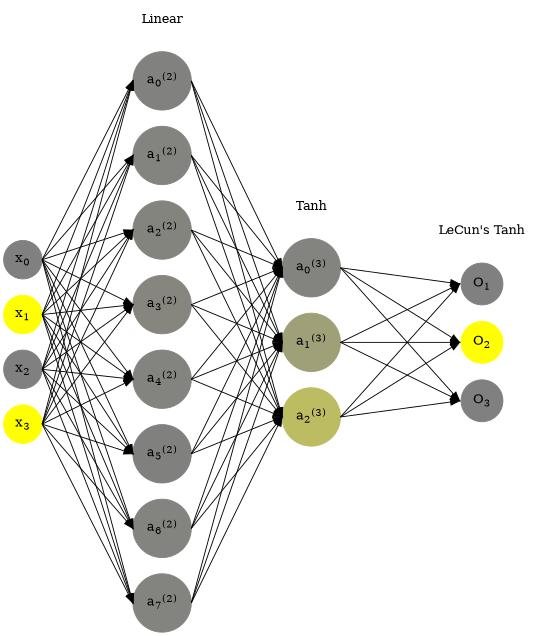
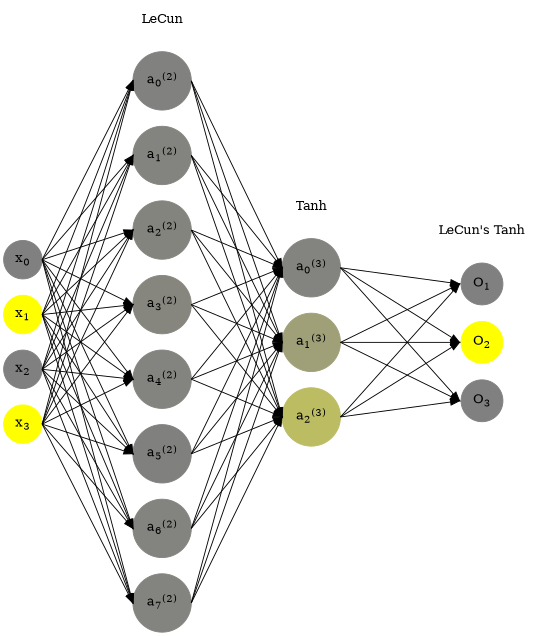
node "Linear": label "Linear" -> "LeCun"
